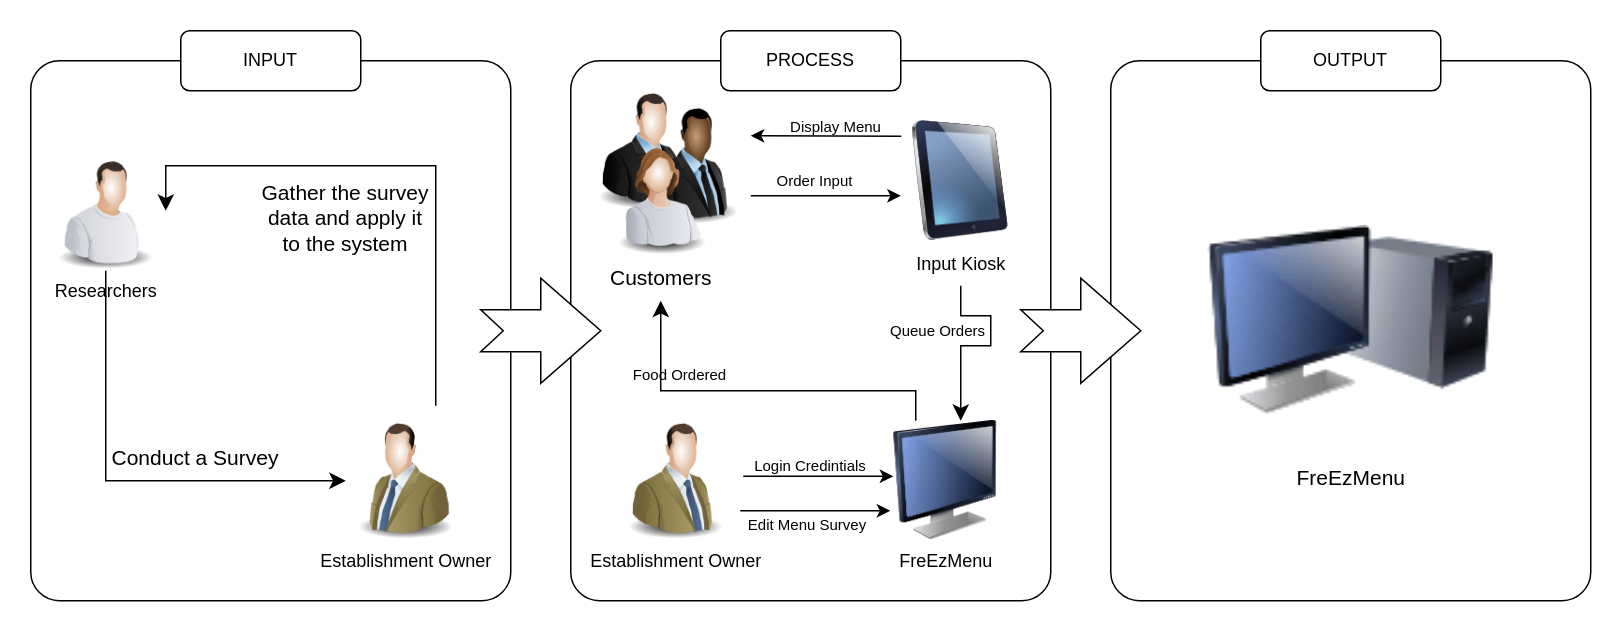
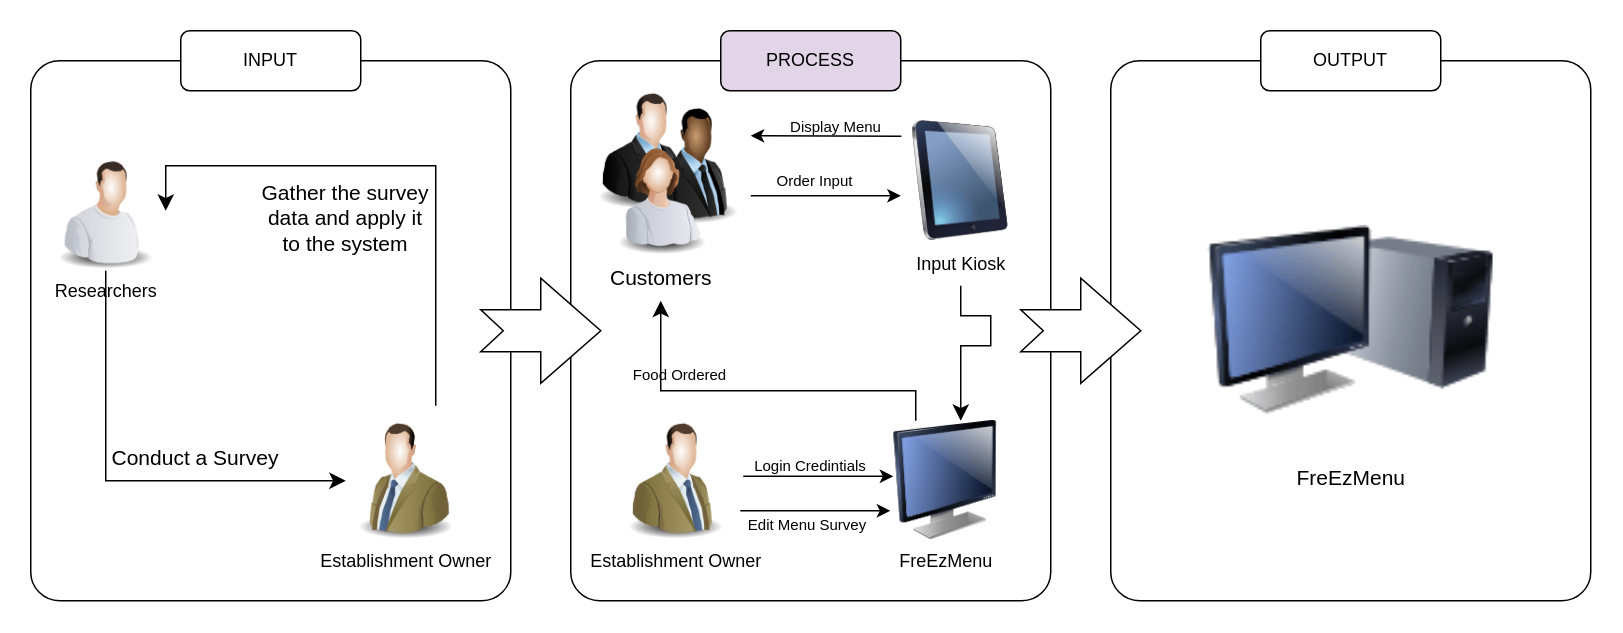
node "PROCESS": fillcolor #ffffff -> #e1d5e7
node "Queue Orders": removed
